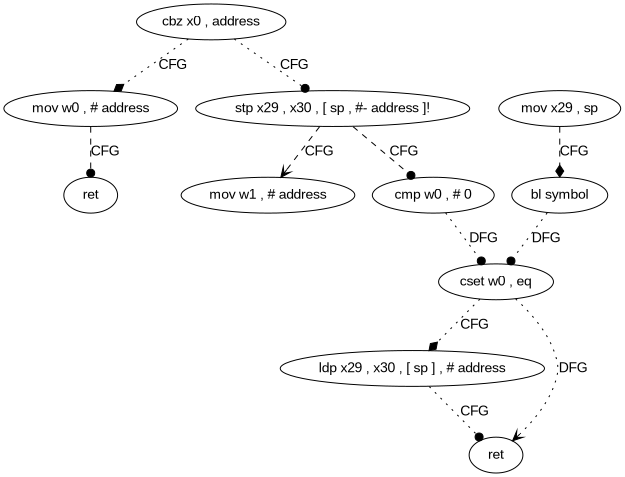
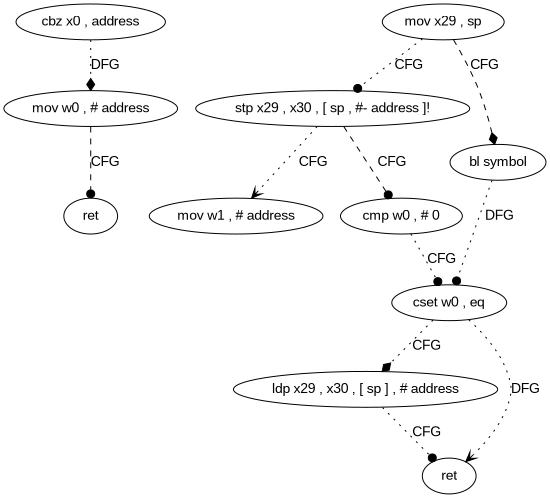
edge "cbz x0 , address" -> "stp x29 , x30 , [ sp , #- address ]!": now "mov x29 , sp" -> "stp x29 , x30 , [ sp , #- address ]!"
edge "cbz x0 , address" -> "mov w0 , # address": label "CFG" -> "DFG"
edge "stp x29 , x30 , [ sp , #- address ]!" -> "mov w1 , # address": style dashed -> dotted
edge "cmp w0 , # 0" -> "cset w0 , eq": label "DFG" -> "CFG"
